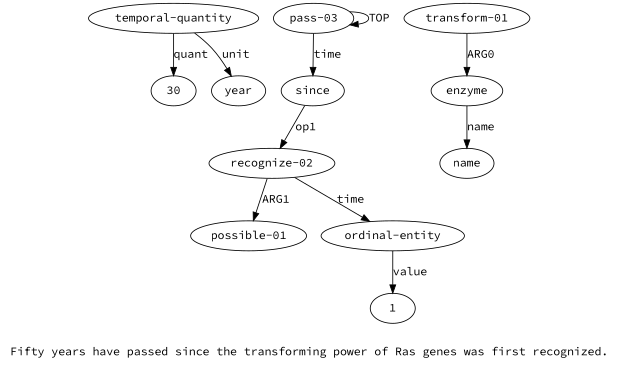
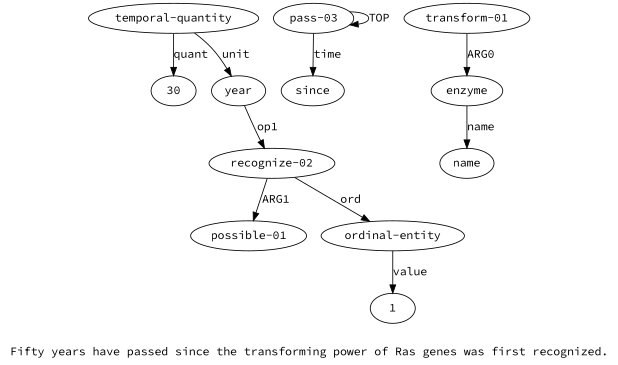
edge "since" -> "recognize-02": now "year" -> "recognize-02"
edge "recognize-02" -> "ordinal-entity": label "time" -> "ord"
